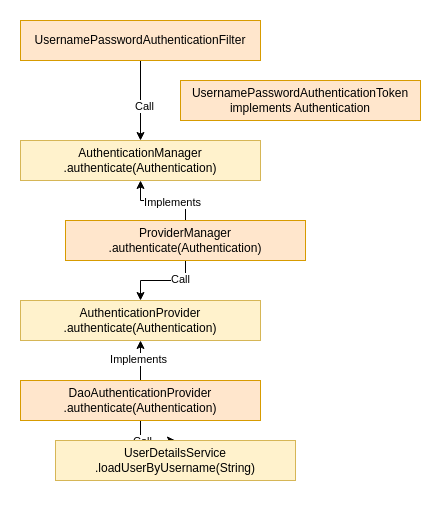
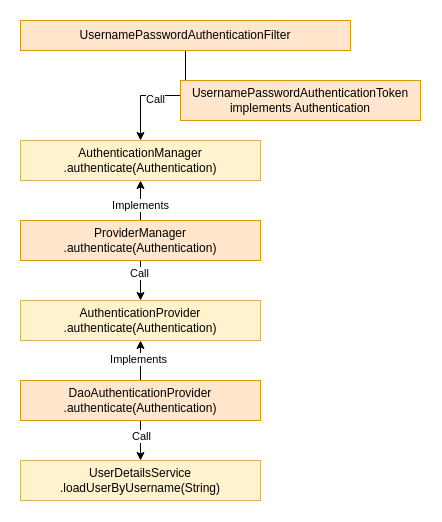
node "UsernamePasswordAuthenticationFilter": size 240x40 -> 330x30
node "ProviderManager .authenticate(Authentication)": moved (186, 241) -> (141, 241)
node "UserDetailsService .loadUserByUsername(String)": moved (176, 461) -> (141, 481)
